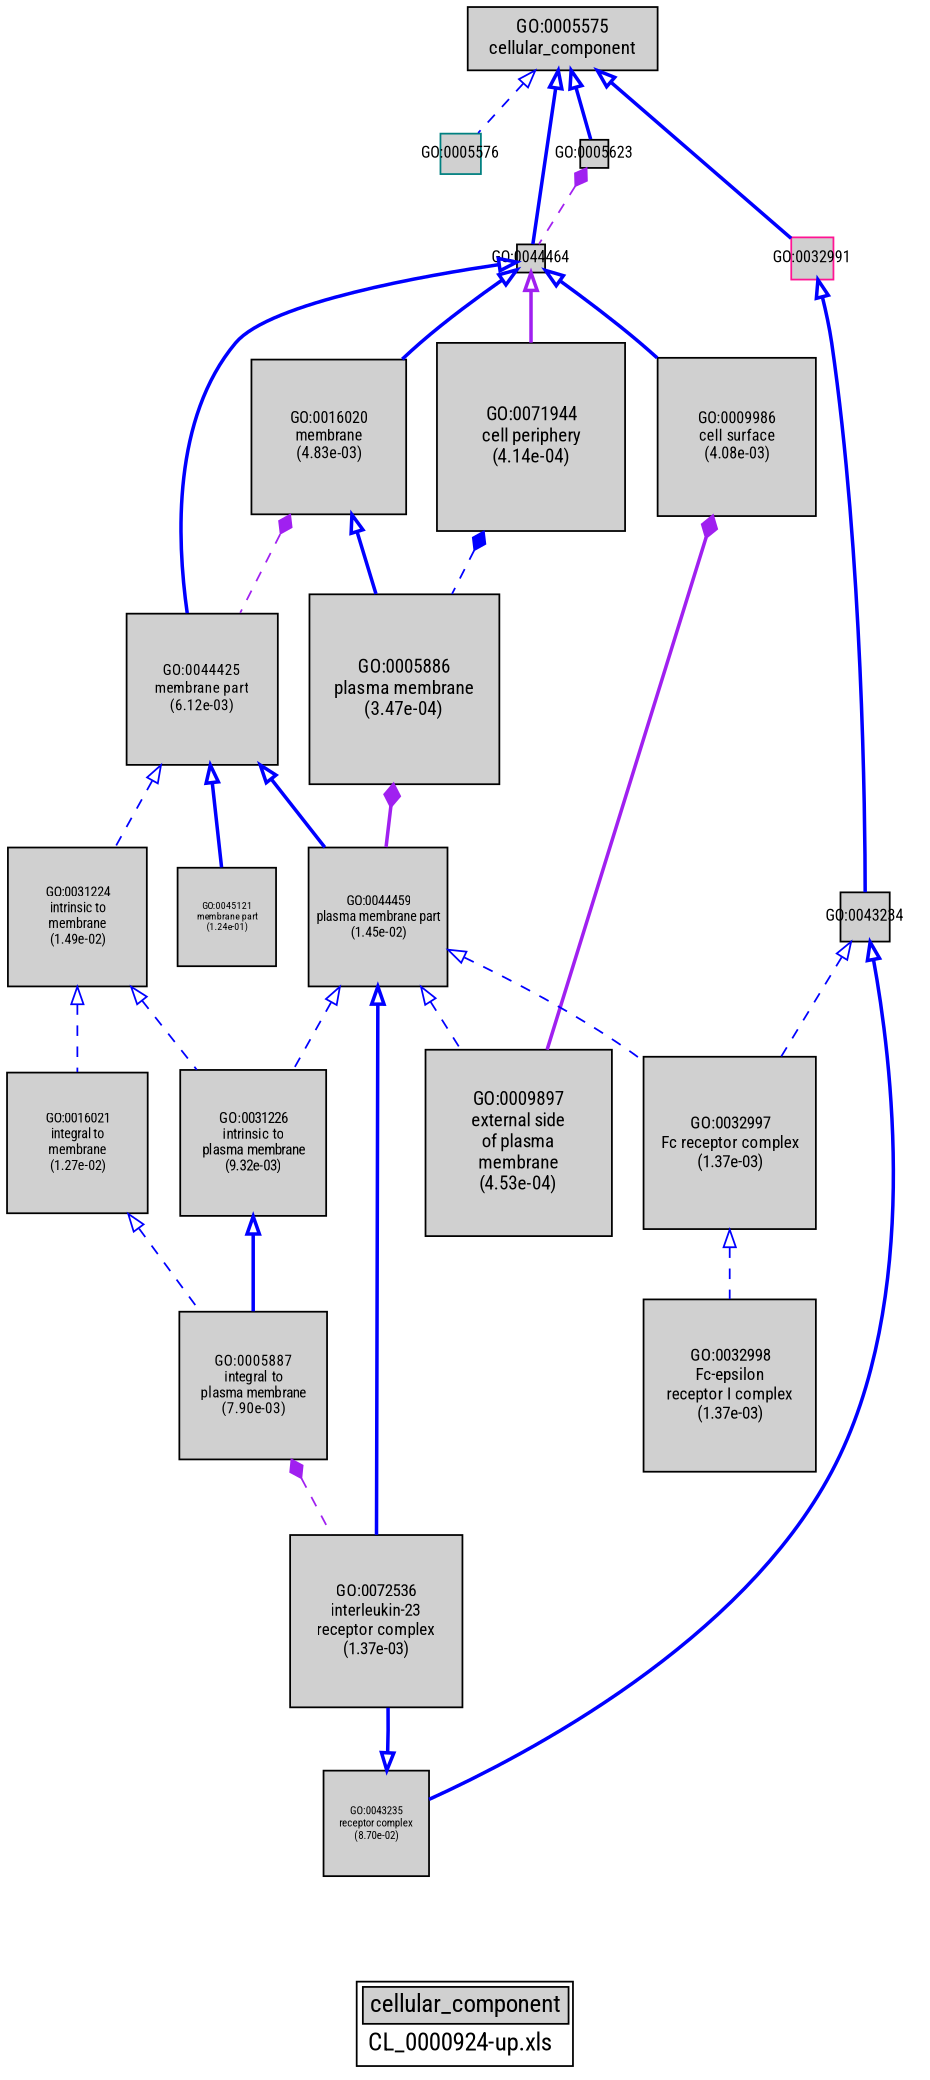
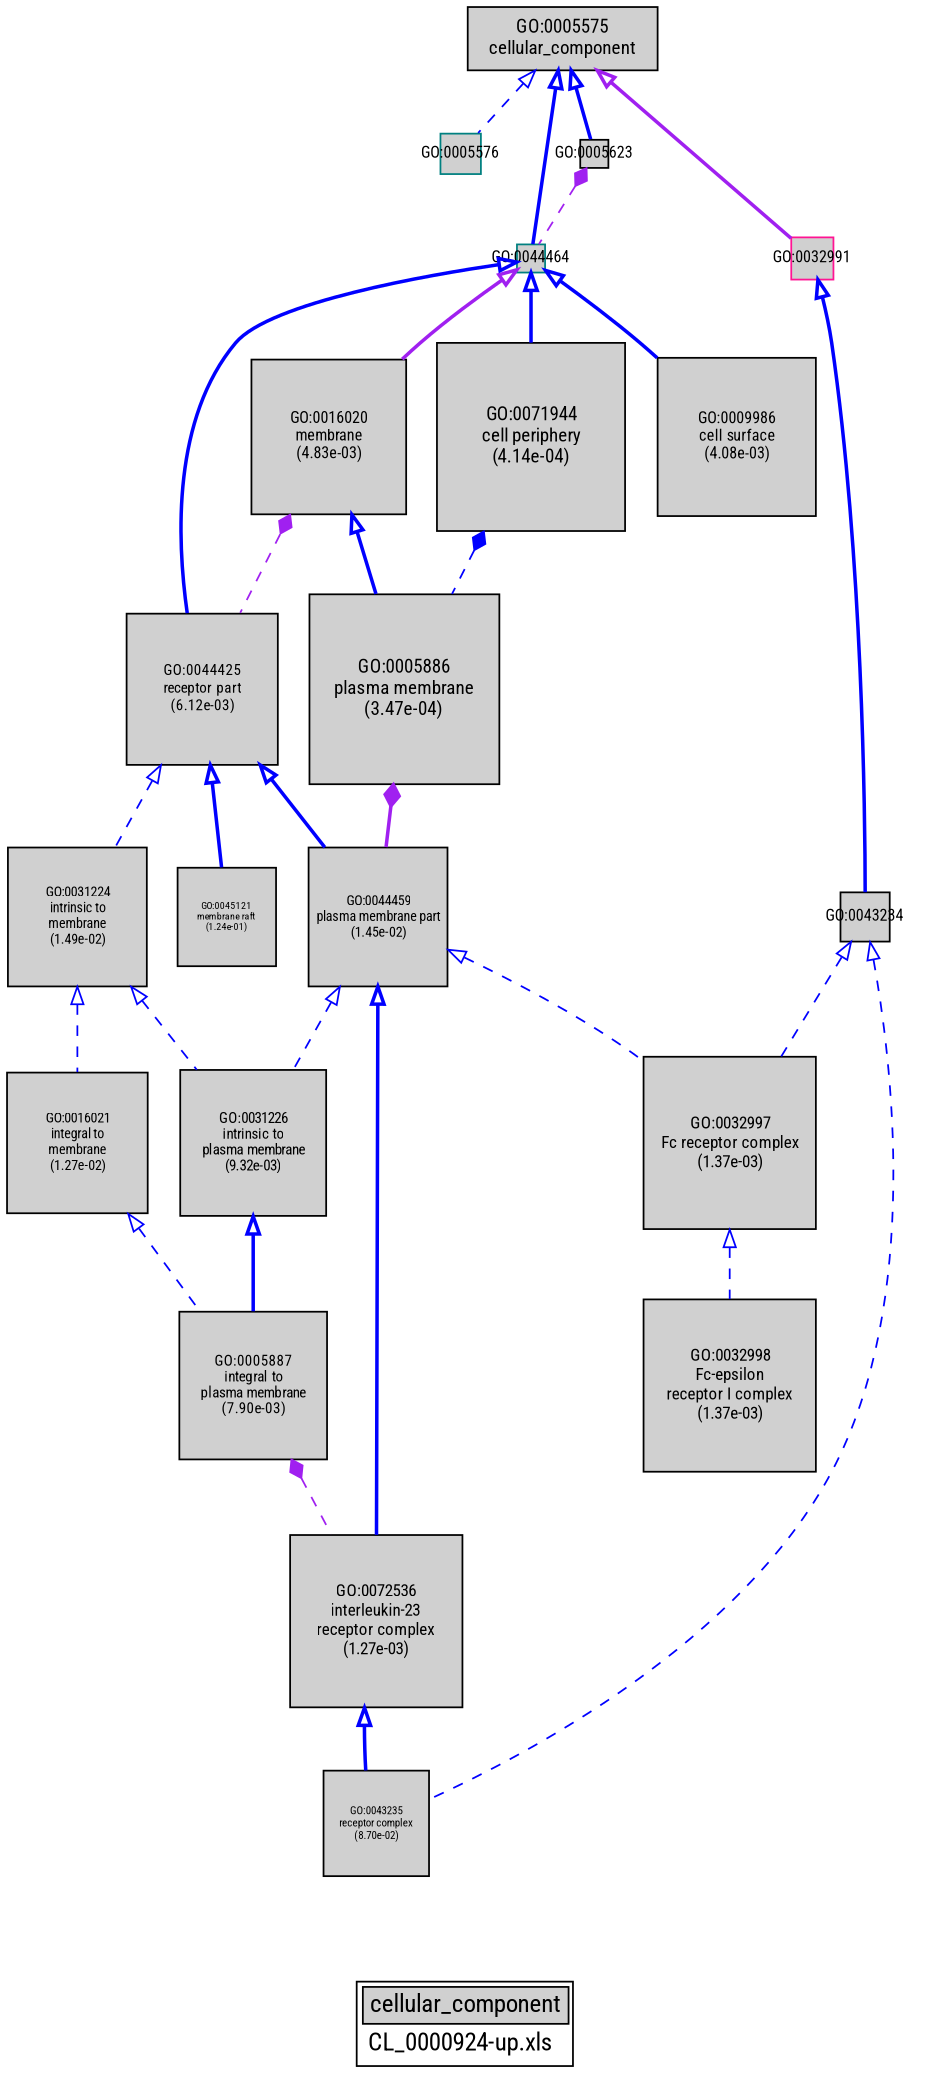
edge "GO:0032991" -> "GO:0005575": color blue -> purple
node "GO:0044464": color black -> teal
edge "GO:0071944" -> "GO:0044464": color purple -> blue
edge "GO:0016020" -> "GO:0044464": color blue -> purple
node "GO:0044425": text "membrane part" -> "receptor part"
node "GO:0045121": text "membrane part" -> "membrane raft"
node "GO:0009897": removed
edge "GO:0043235" -> "GO:0043234": style bold -> dashed
node "GO:0072536": text "(1.37e-03)" -> "(1.27e-03)"
edge "GO:0072536" -> "GO:0043235": reversed
